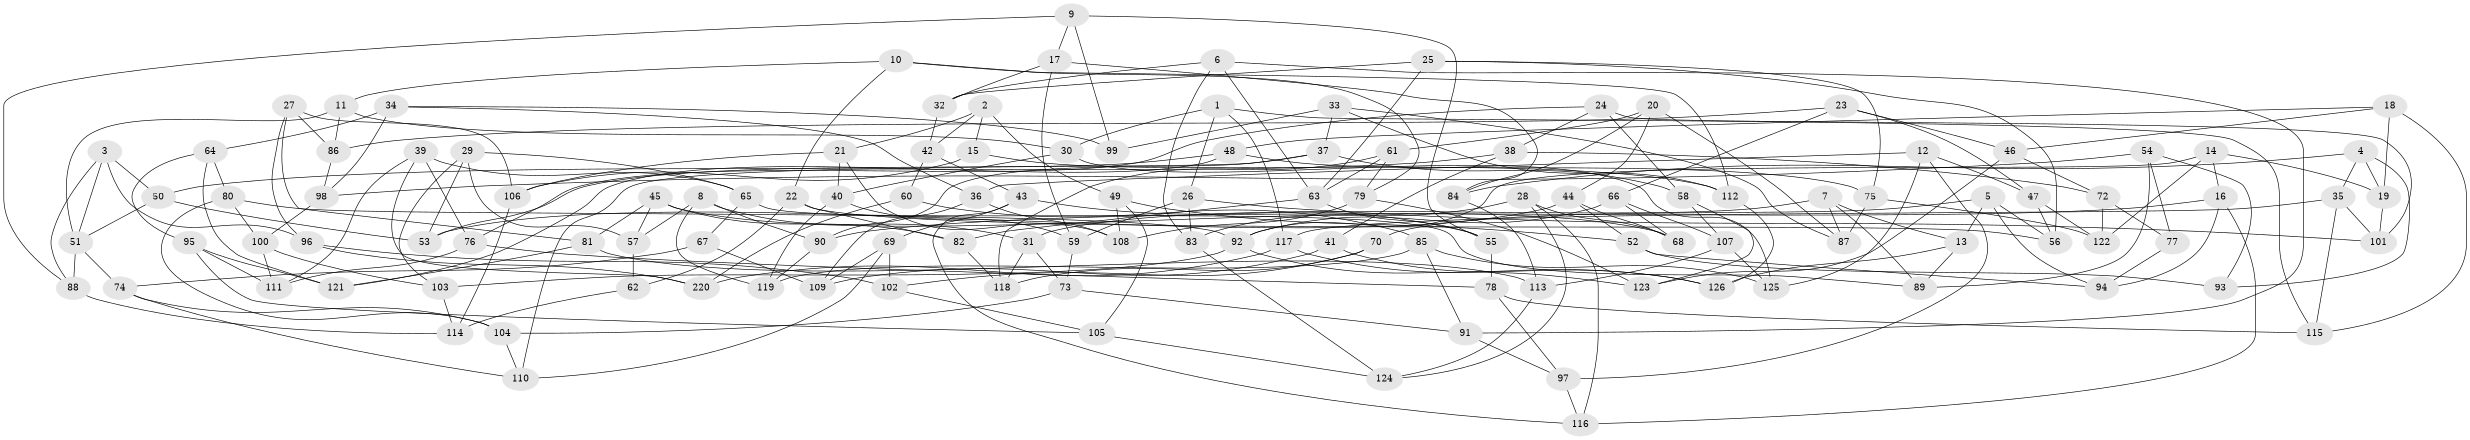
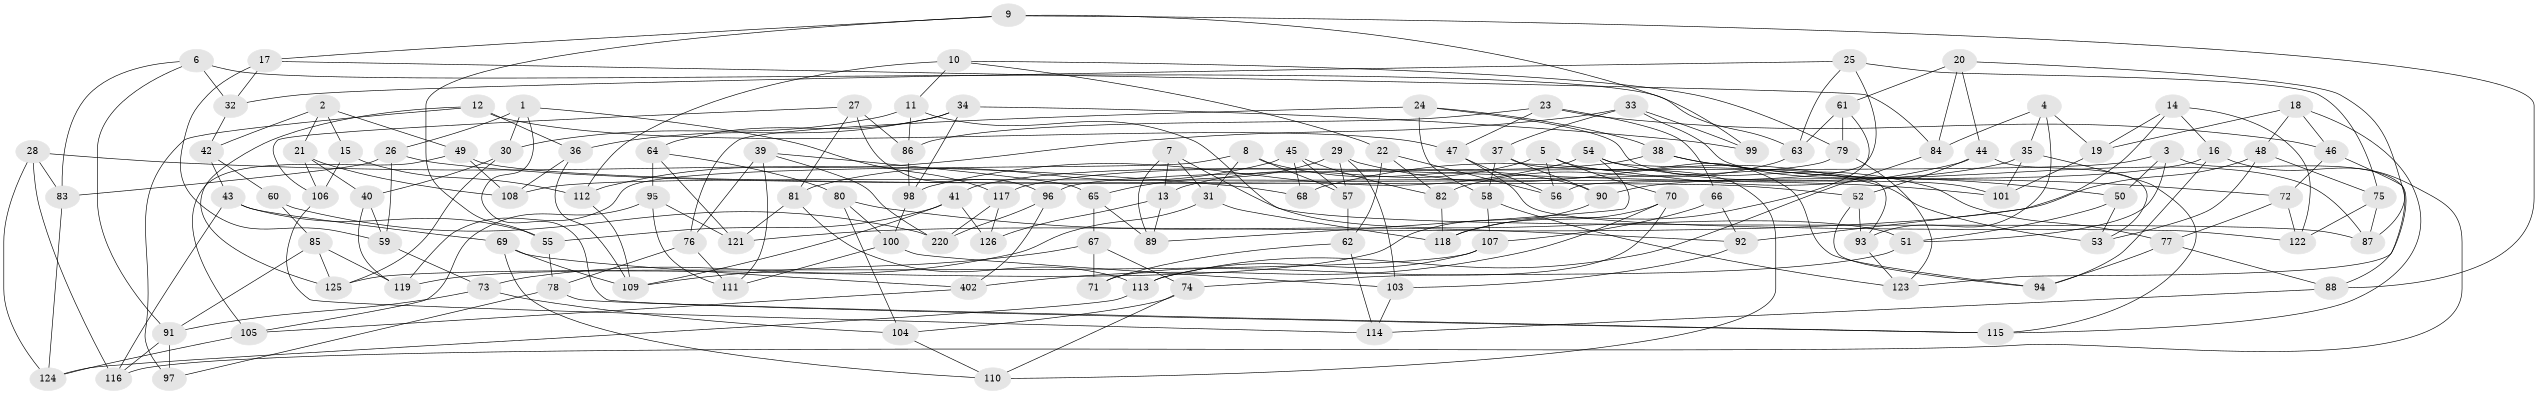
edge "66" -- "68": removed
edge "63" -- "55": now "41" -- "55"
edge "112" -- "126": now "112" -- "109"
edge "51" -- "88": now "77" -- "88"
edge "92" -- "123": now "93" -- "123"
node "102": label "102" -> "402"
node "71": added
edge "97" -- "116": now "91" -- "116"
